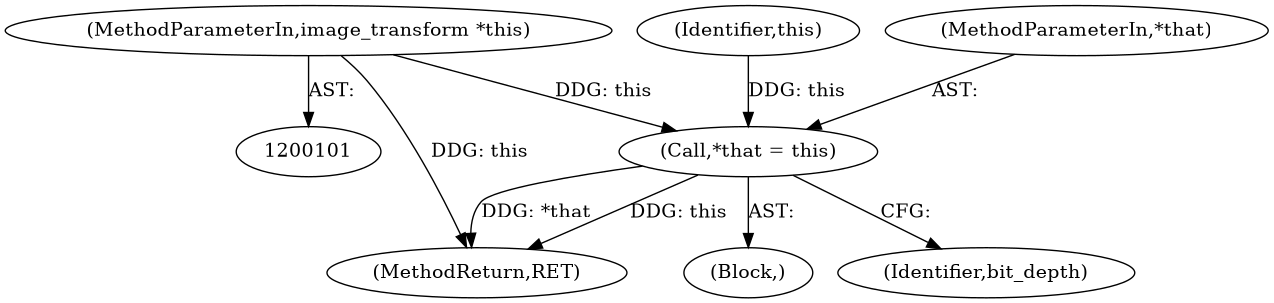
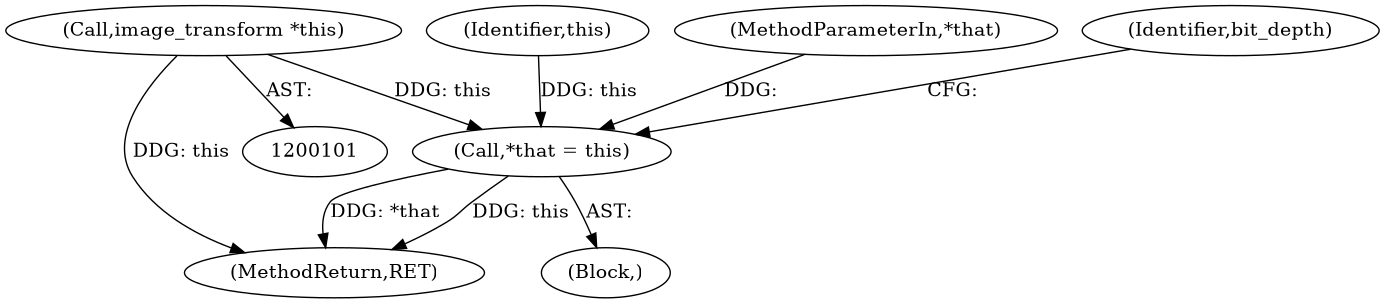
node "(MethodParameterIn,image_transform *this)": label "(MethodParameterIn,image_transform *this)" -> "(Call,image_transform *this)"
edge "(MethodParameterIn,*that)" -> "(Call,*that = this)": label "AST: " -> "DDG: "
edge "(Call,*that = this)" -> "(Identifier,bit_depth)": reversed
